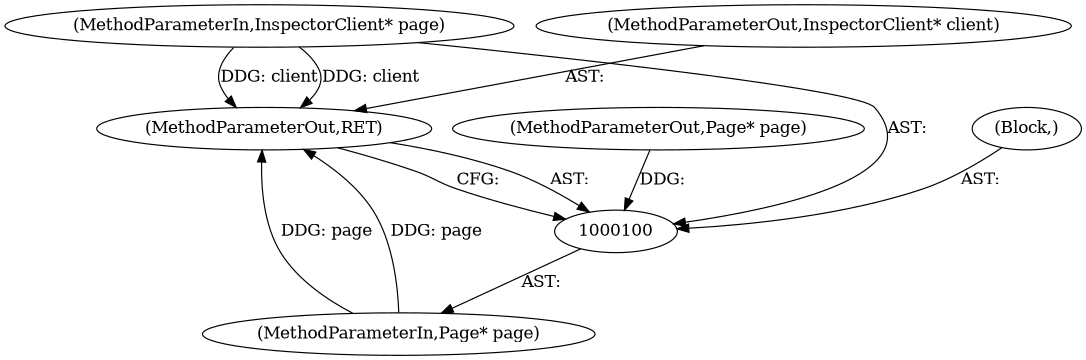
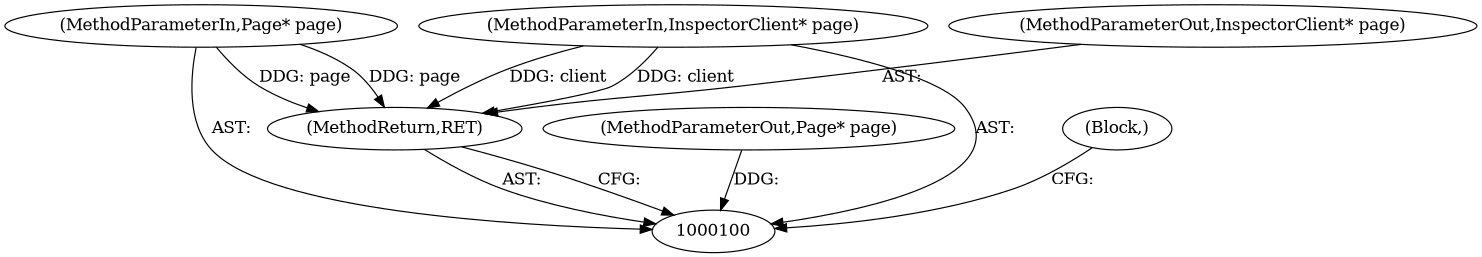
node "(MethodParameterOut,InspectorClient* client)": label "(MethodParameterOut,InspectorClient* client)" -> "(MethodParameterOut,InspectorClient* page)"
node "(MethodParameterOut,RET)": label "(MethodParameterOut,RET)" -> "(MethodReturn,RET)"
edge "(Block,)" -> "1000100": label "AST: " -> "CFG: "
edge "1000100" -> "(MethodParameterIn,Page* page)": reversed
